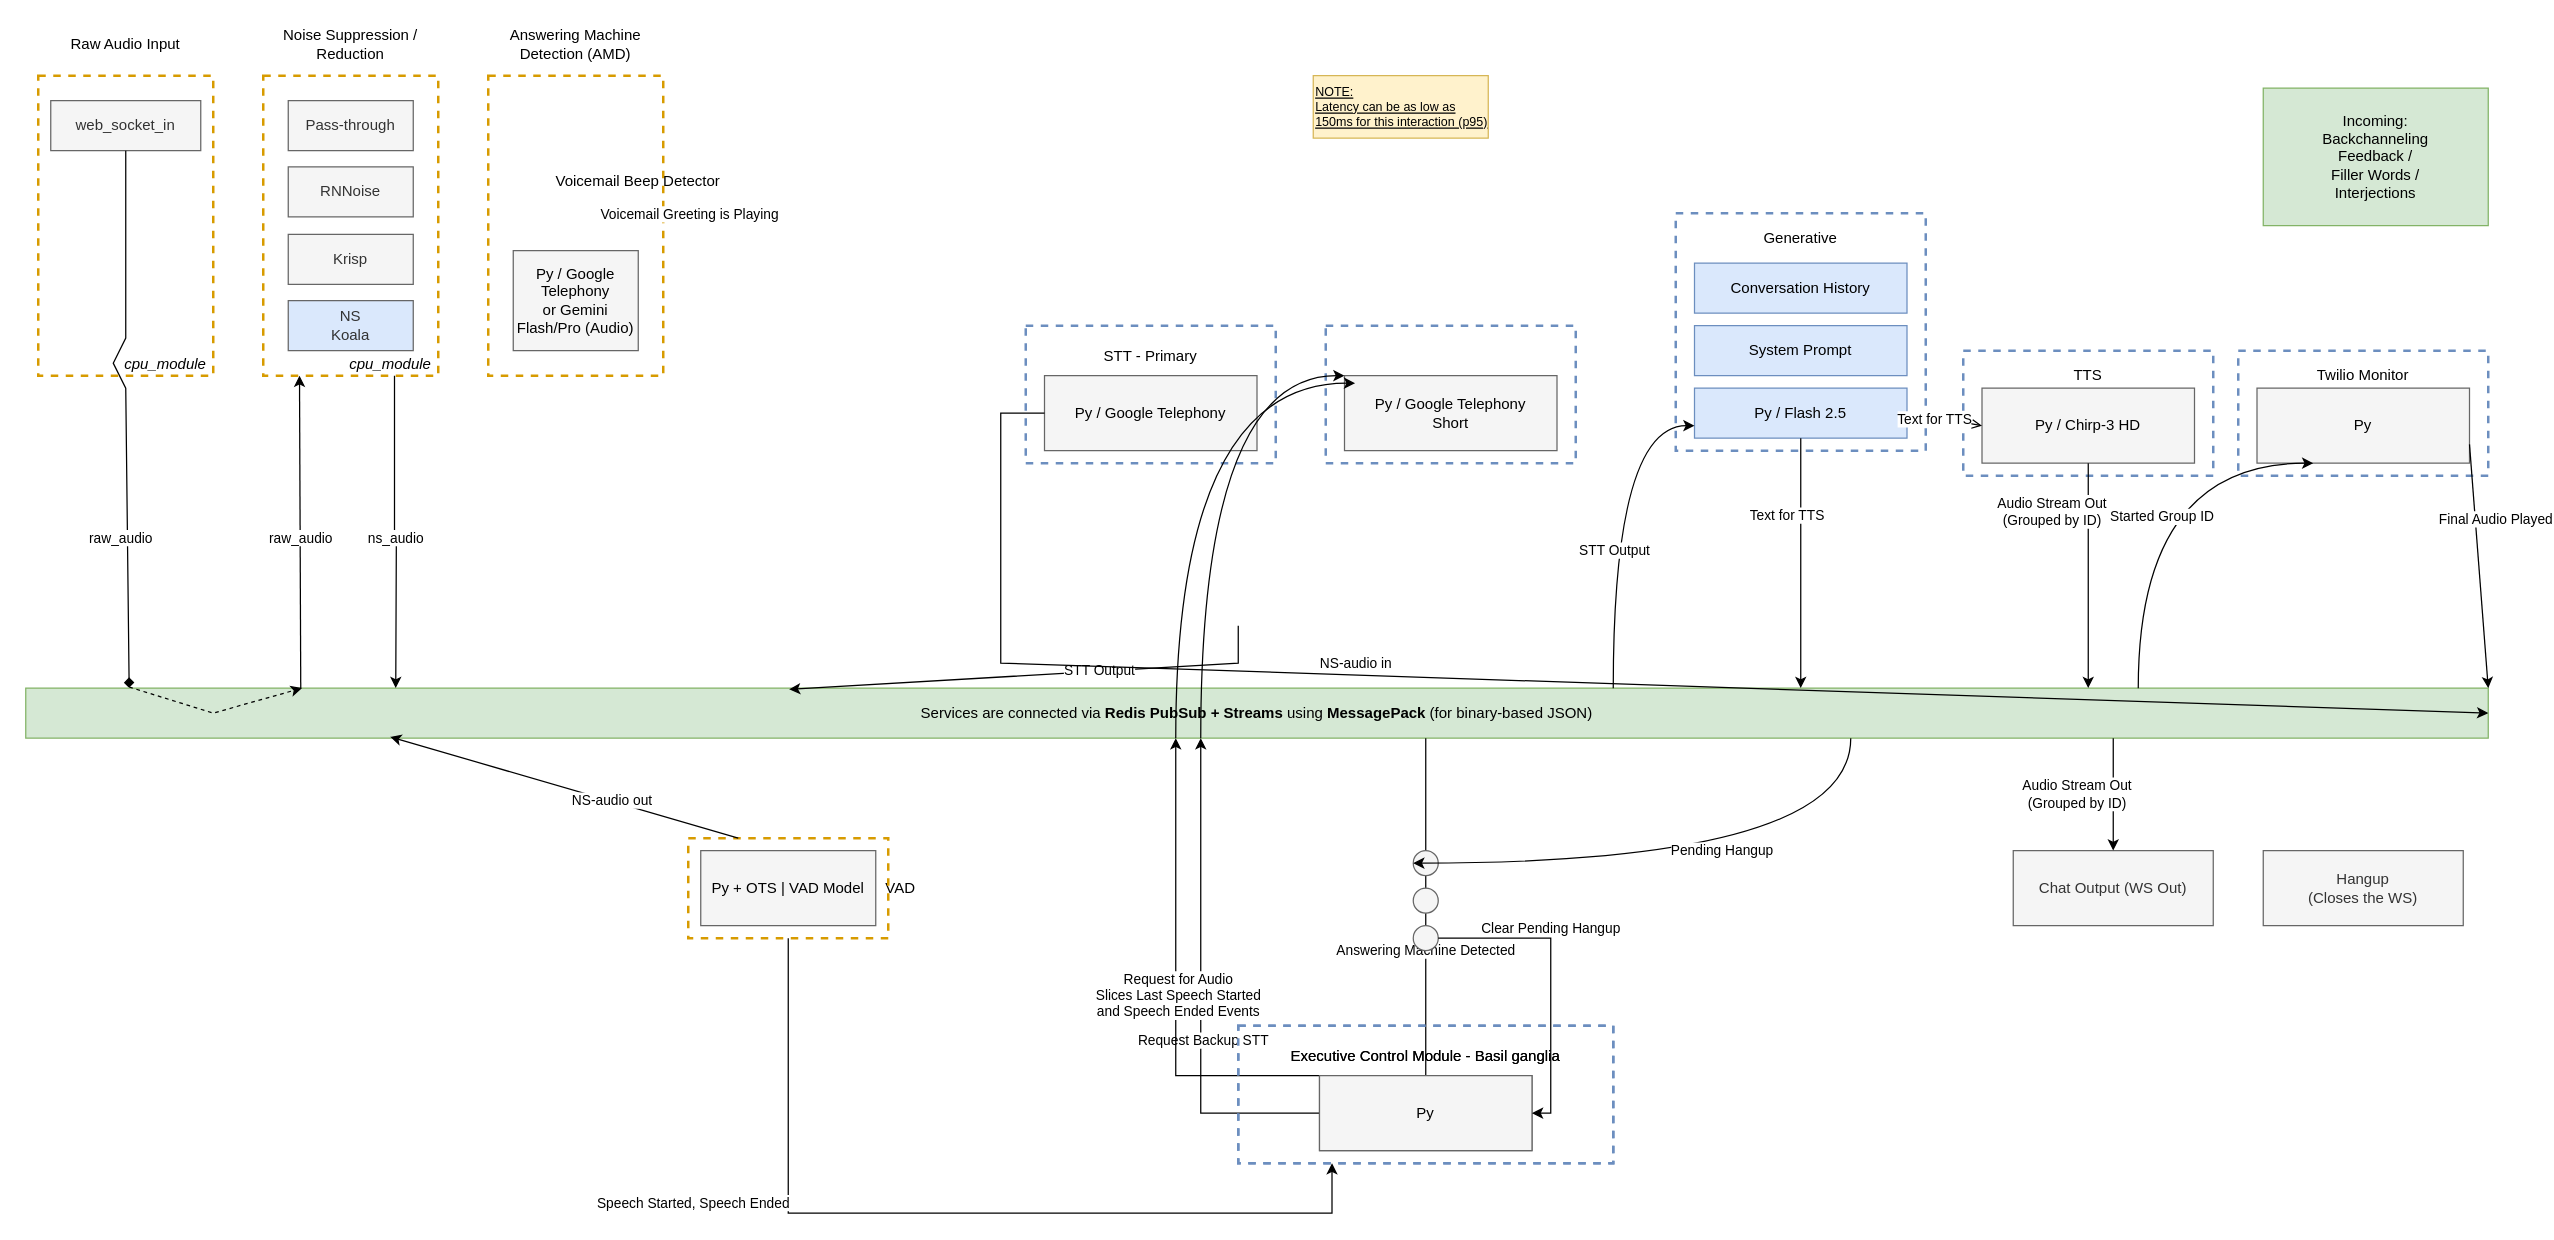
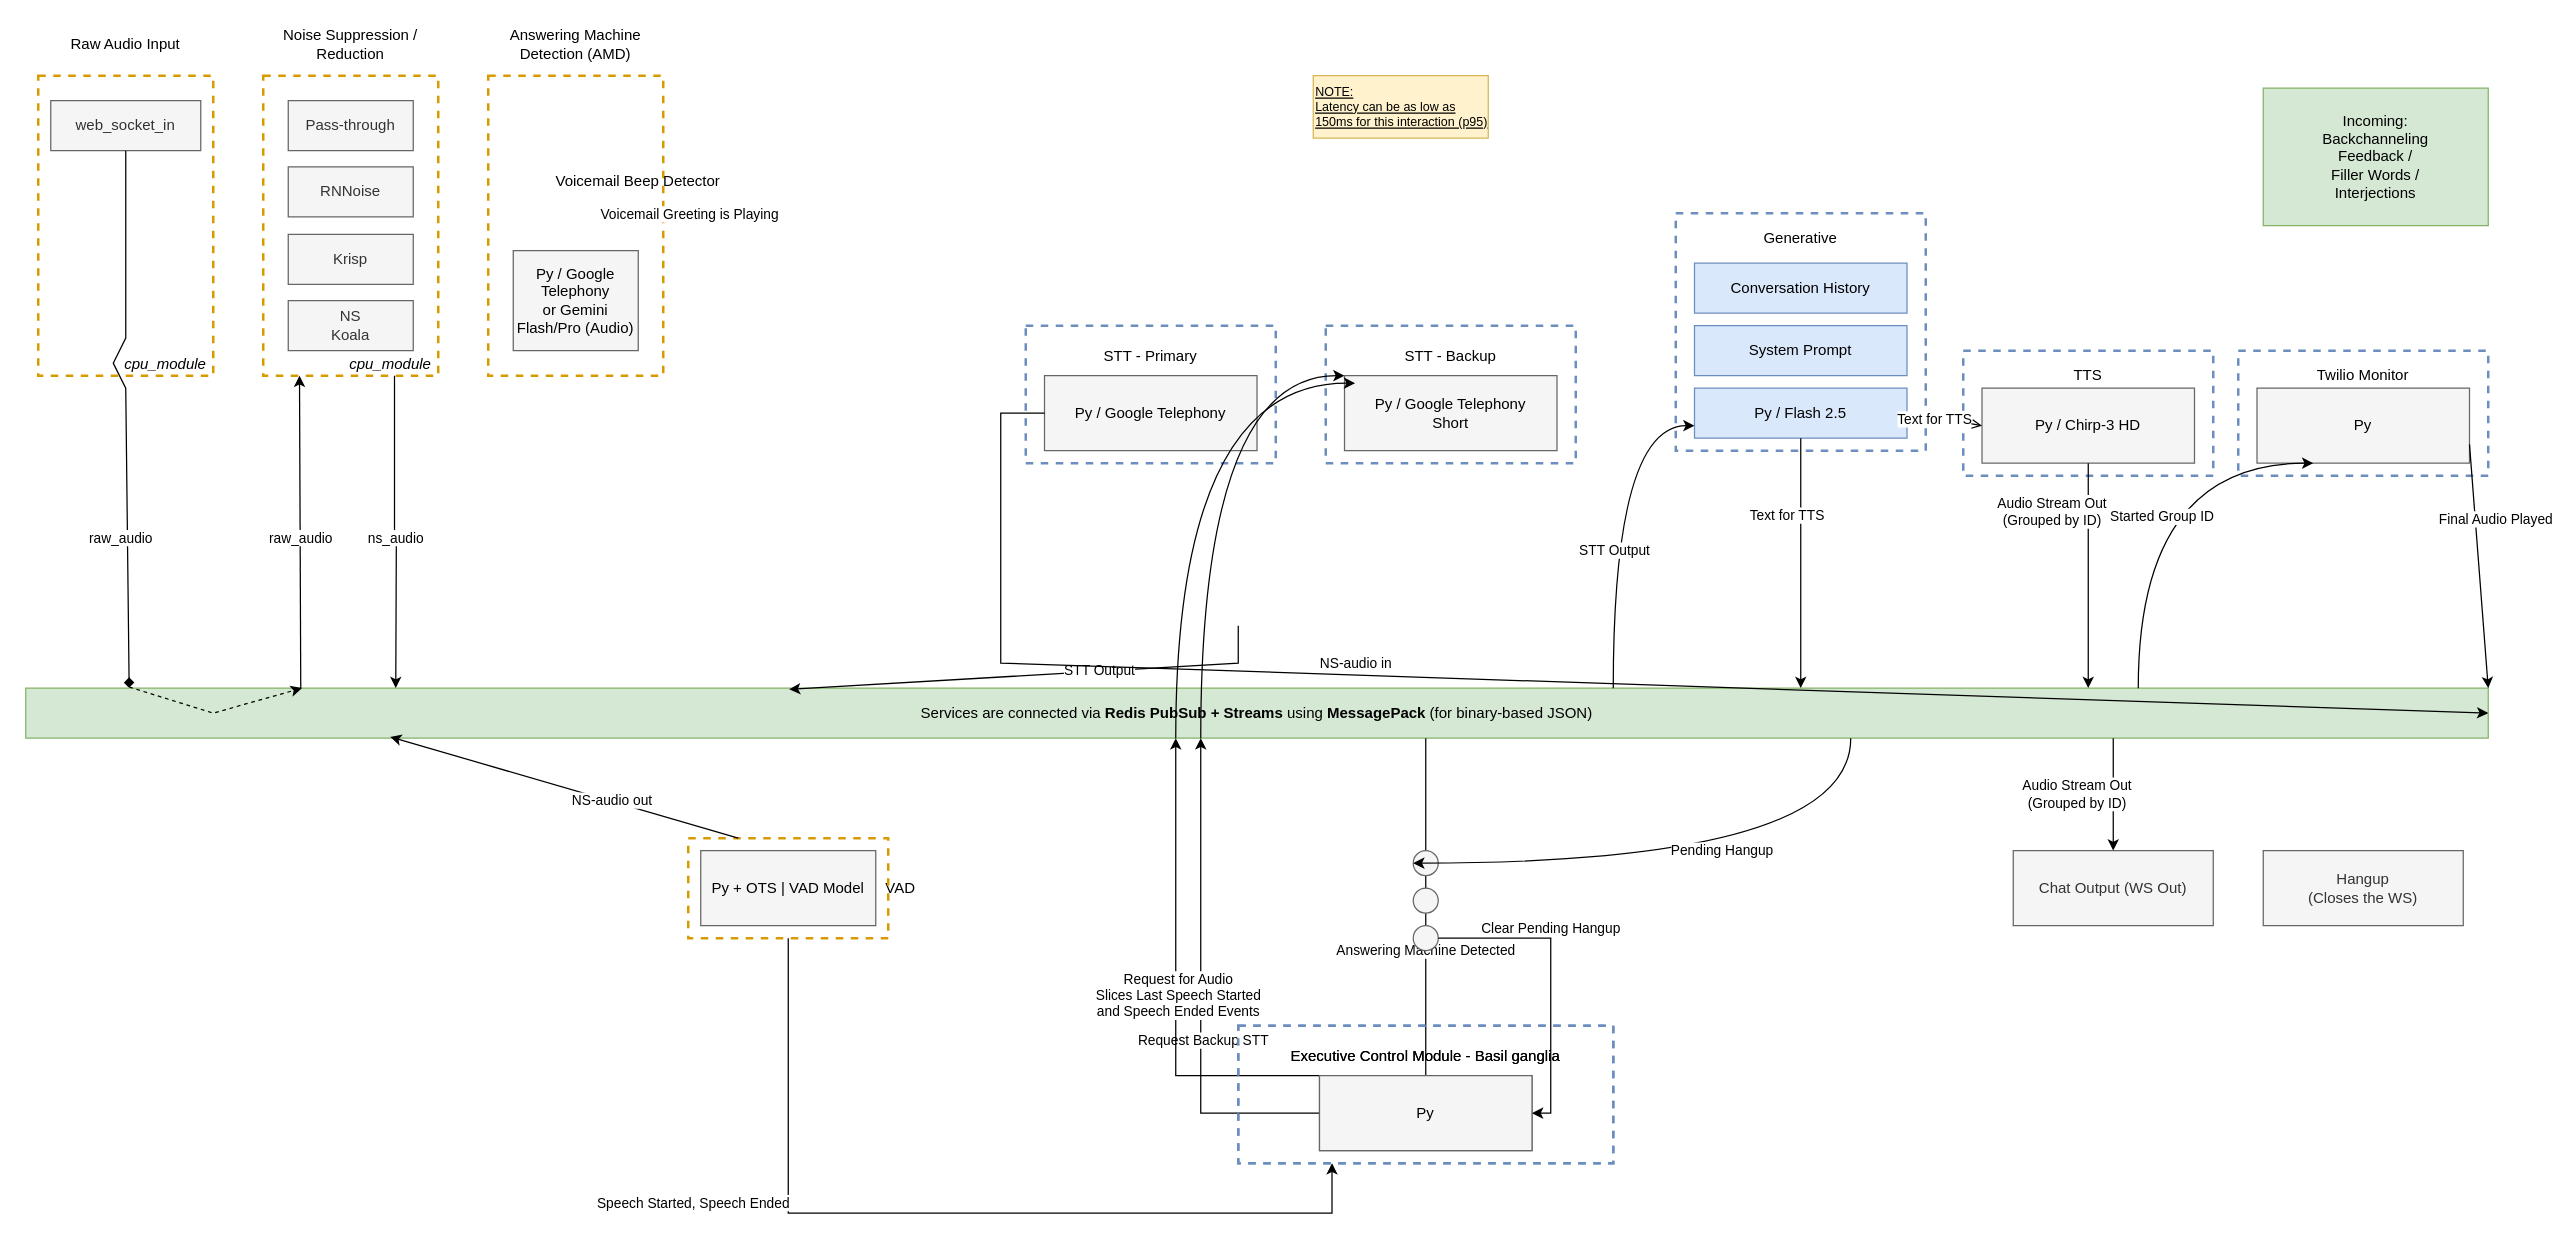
node "NS Koala": fillcolor #dae8fc -> #f5f5f5
node "STT - Backup": added
